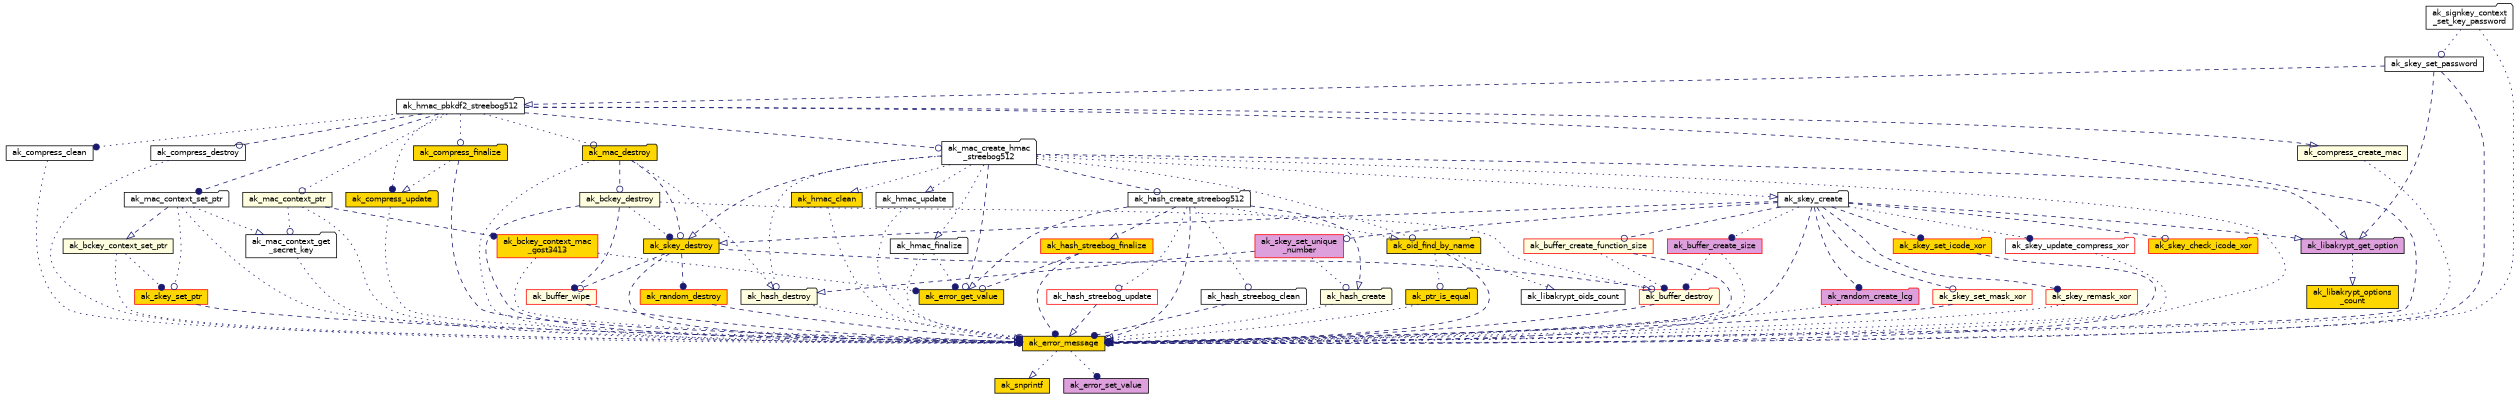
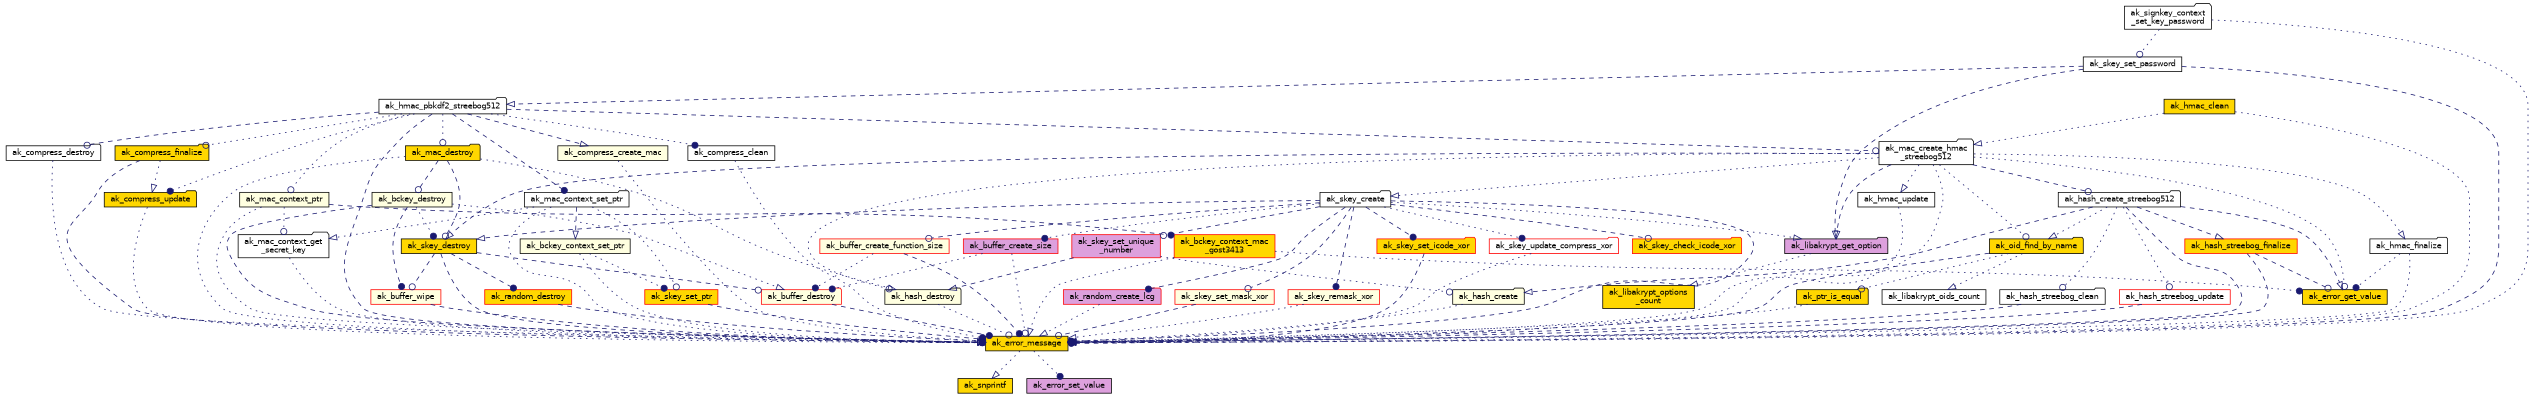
edge "ak_mac_create_hmac _streebog512" -> "ak_hmac_clean": reversed
edge "ak_skey_create" -> "ak_libakrypt_get_option": style dashed -> dotted
edge "ak_mac_create_hmac _streebog512" -> "ak_error_get_value": style dashed -> dotted
